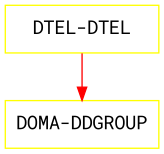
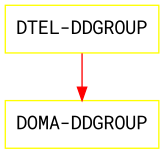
node "DTEL-DTEL": label "DTEL-DTEL" -> "DTEL-DDGROUP"
